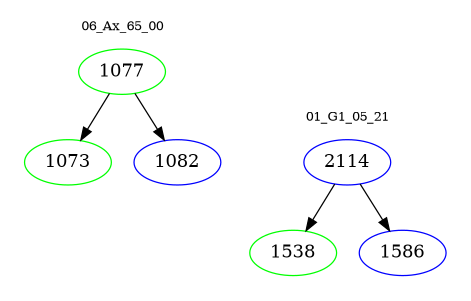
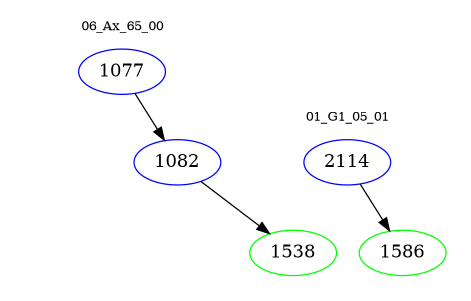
node "1077": color green -> blue
cluster "01_G1_05_21": label "01_G1_05_21" -> "01_G1_05_01"
node "1073": removed
edge "2114" -> "1538": now "1082" -> "1538"
node "1586": color blue -> green
